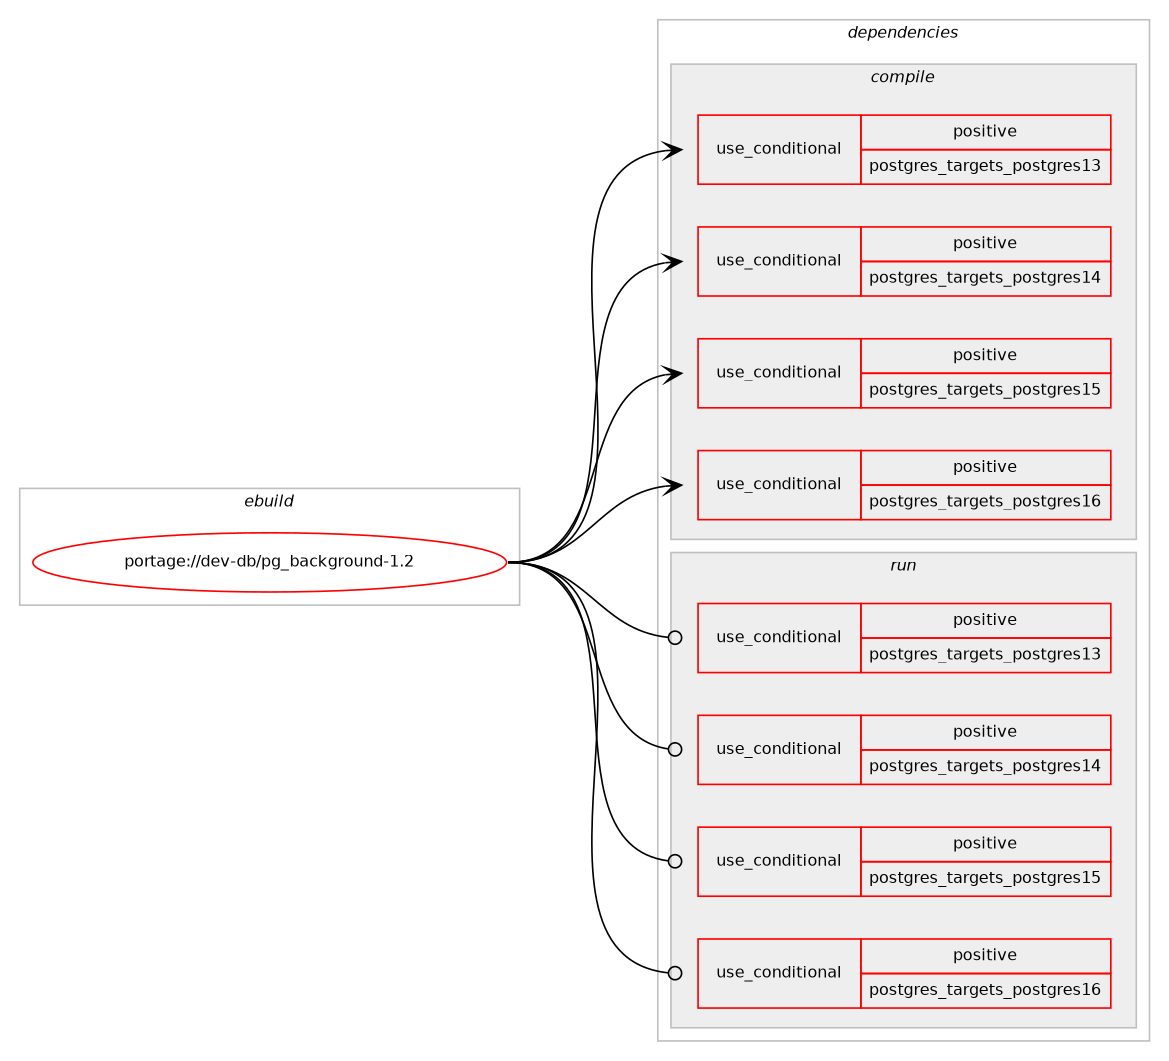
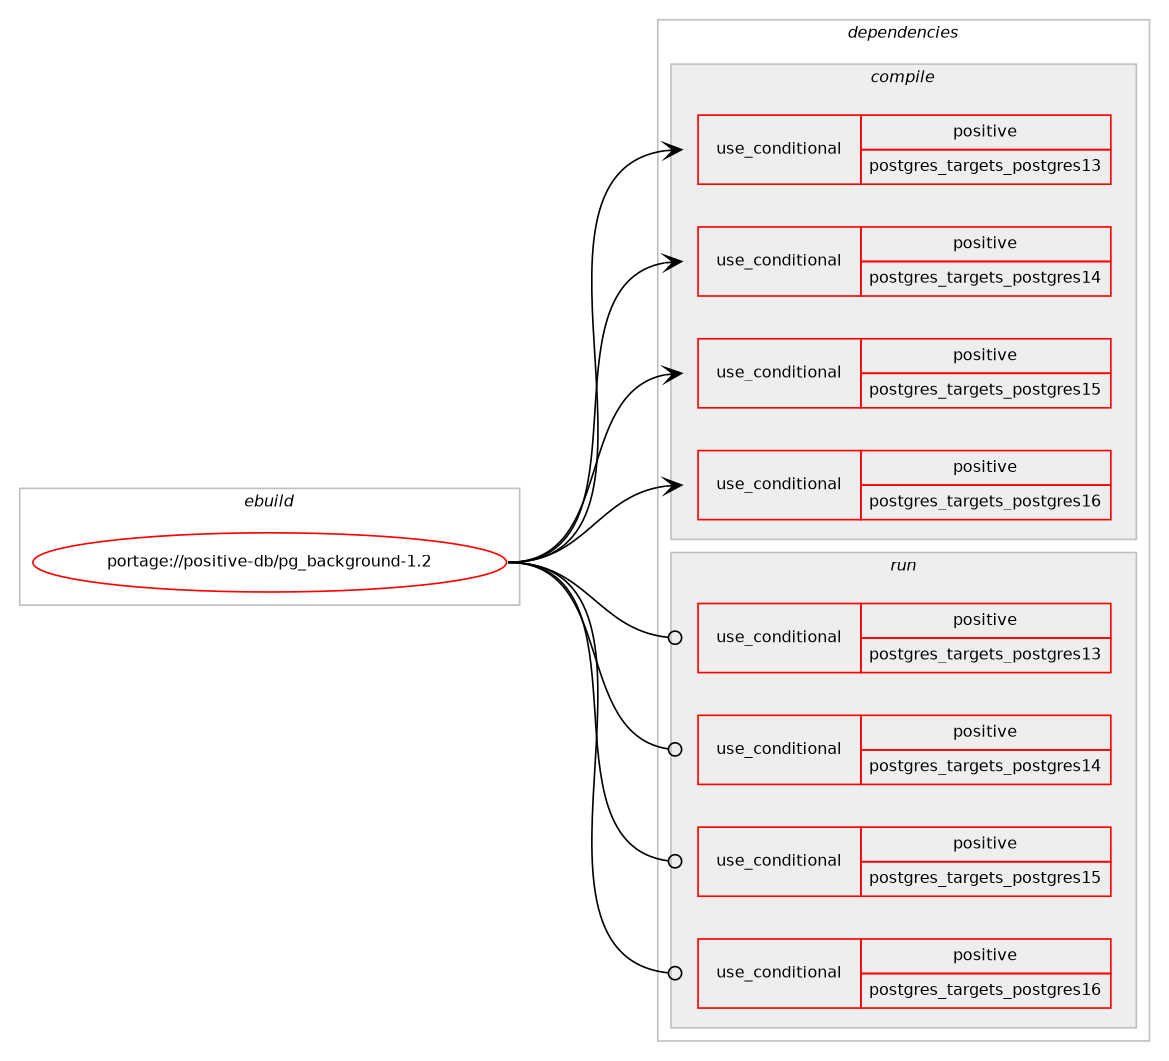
node "portage://dev-db/pg_background-1.2": label "portage://dev-db/pg_background-1.2" -> "portage://positive-db/pg_background-1.2"
